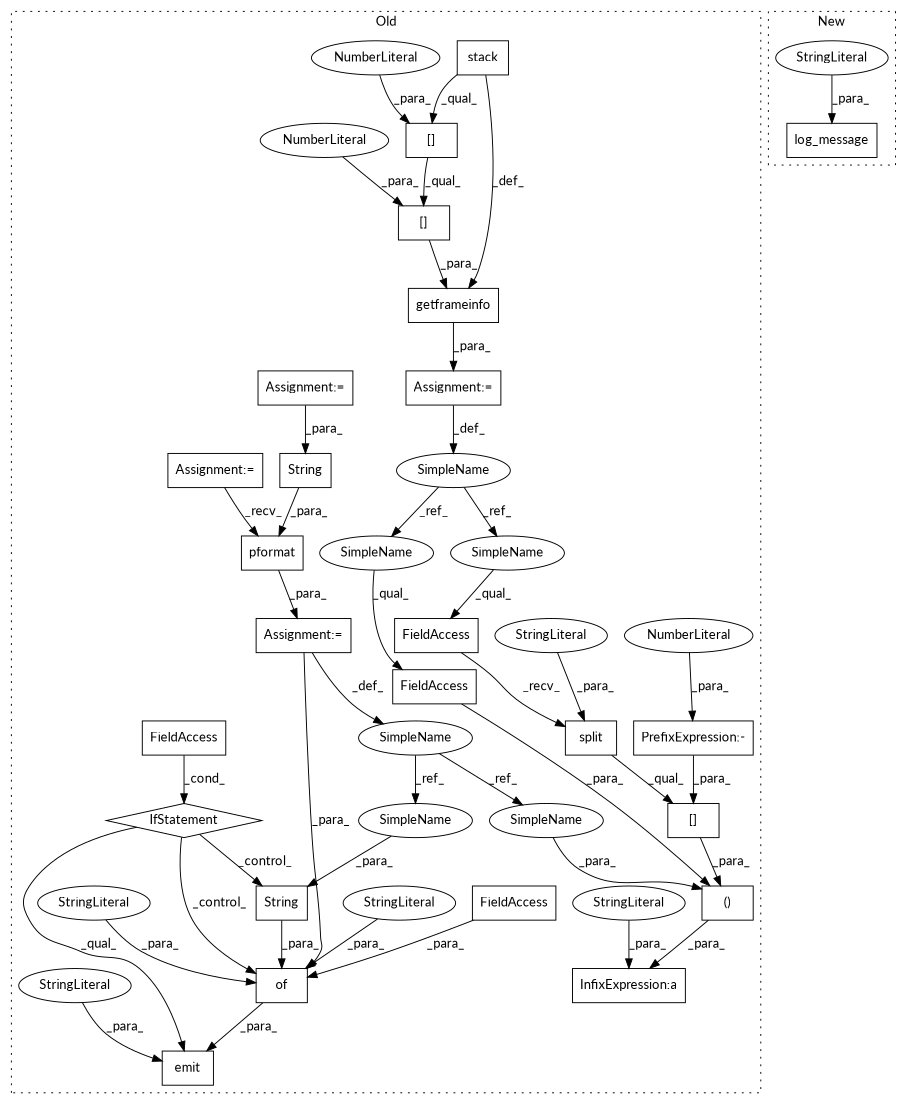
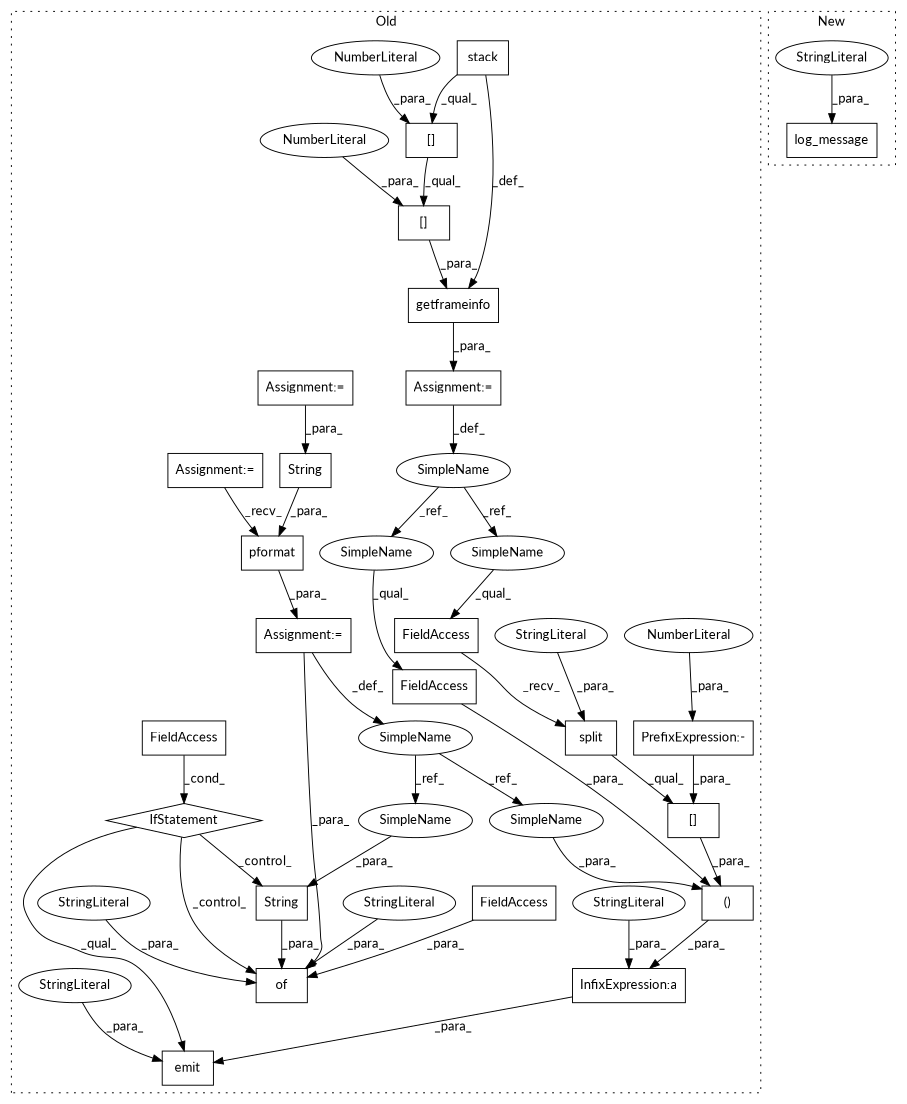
edge "of" -> "emit": now "InfixExpression:a" -> "emit"
